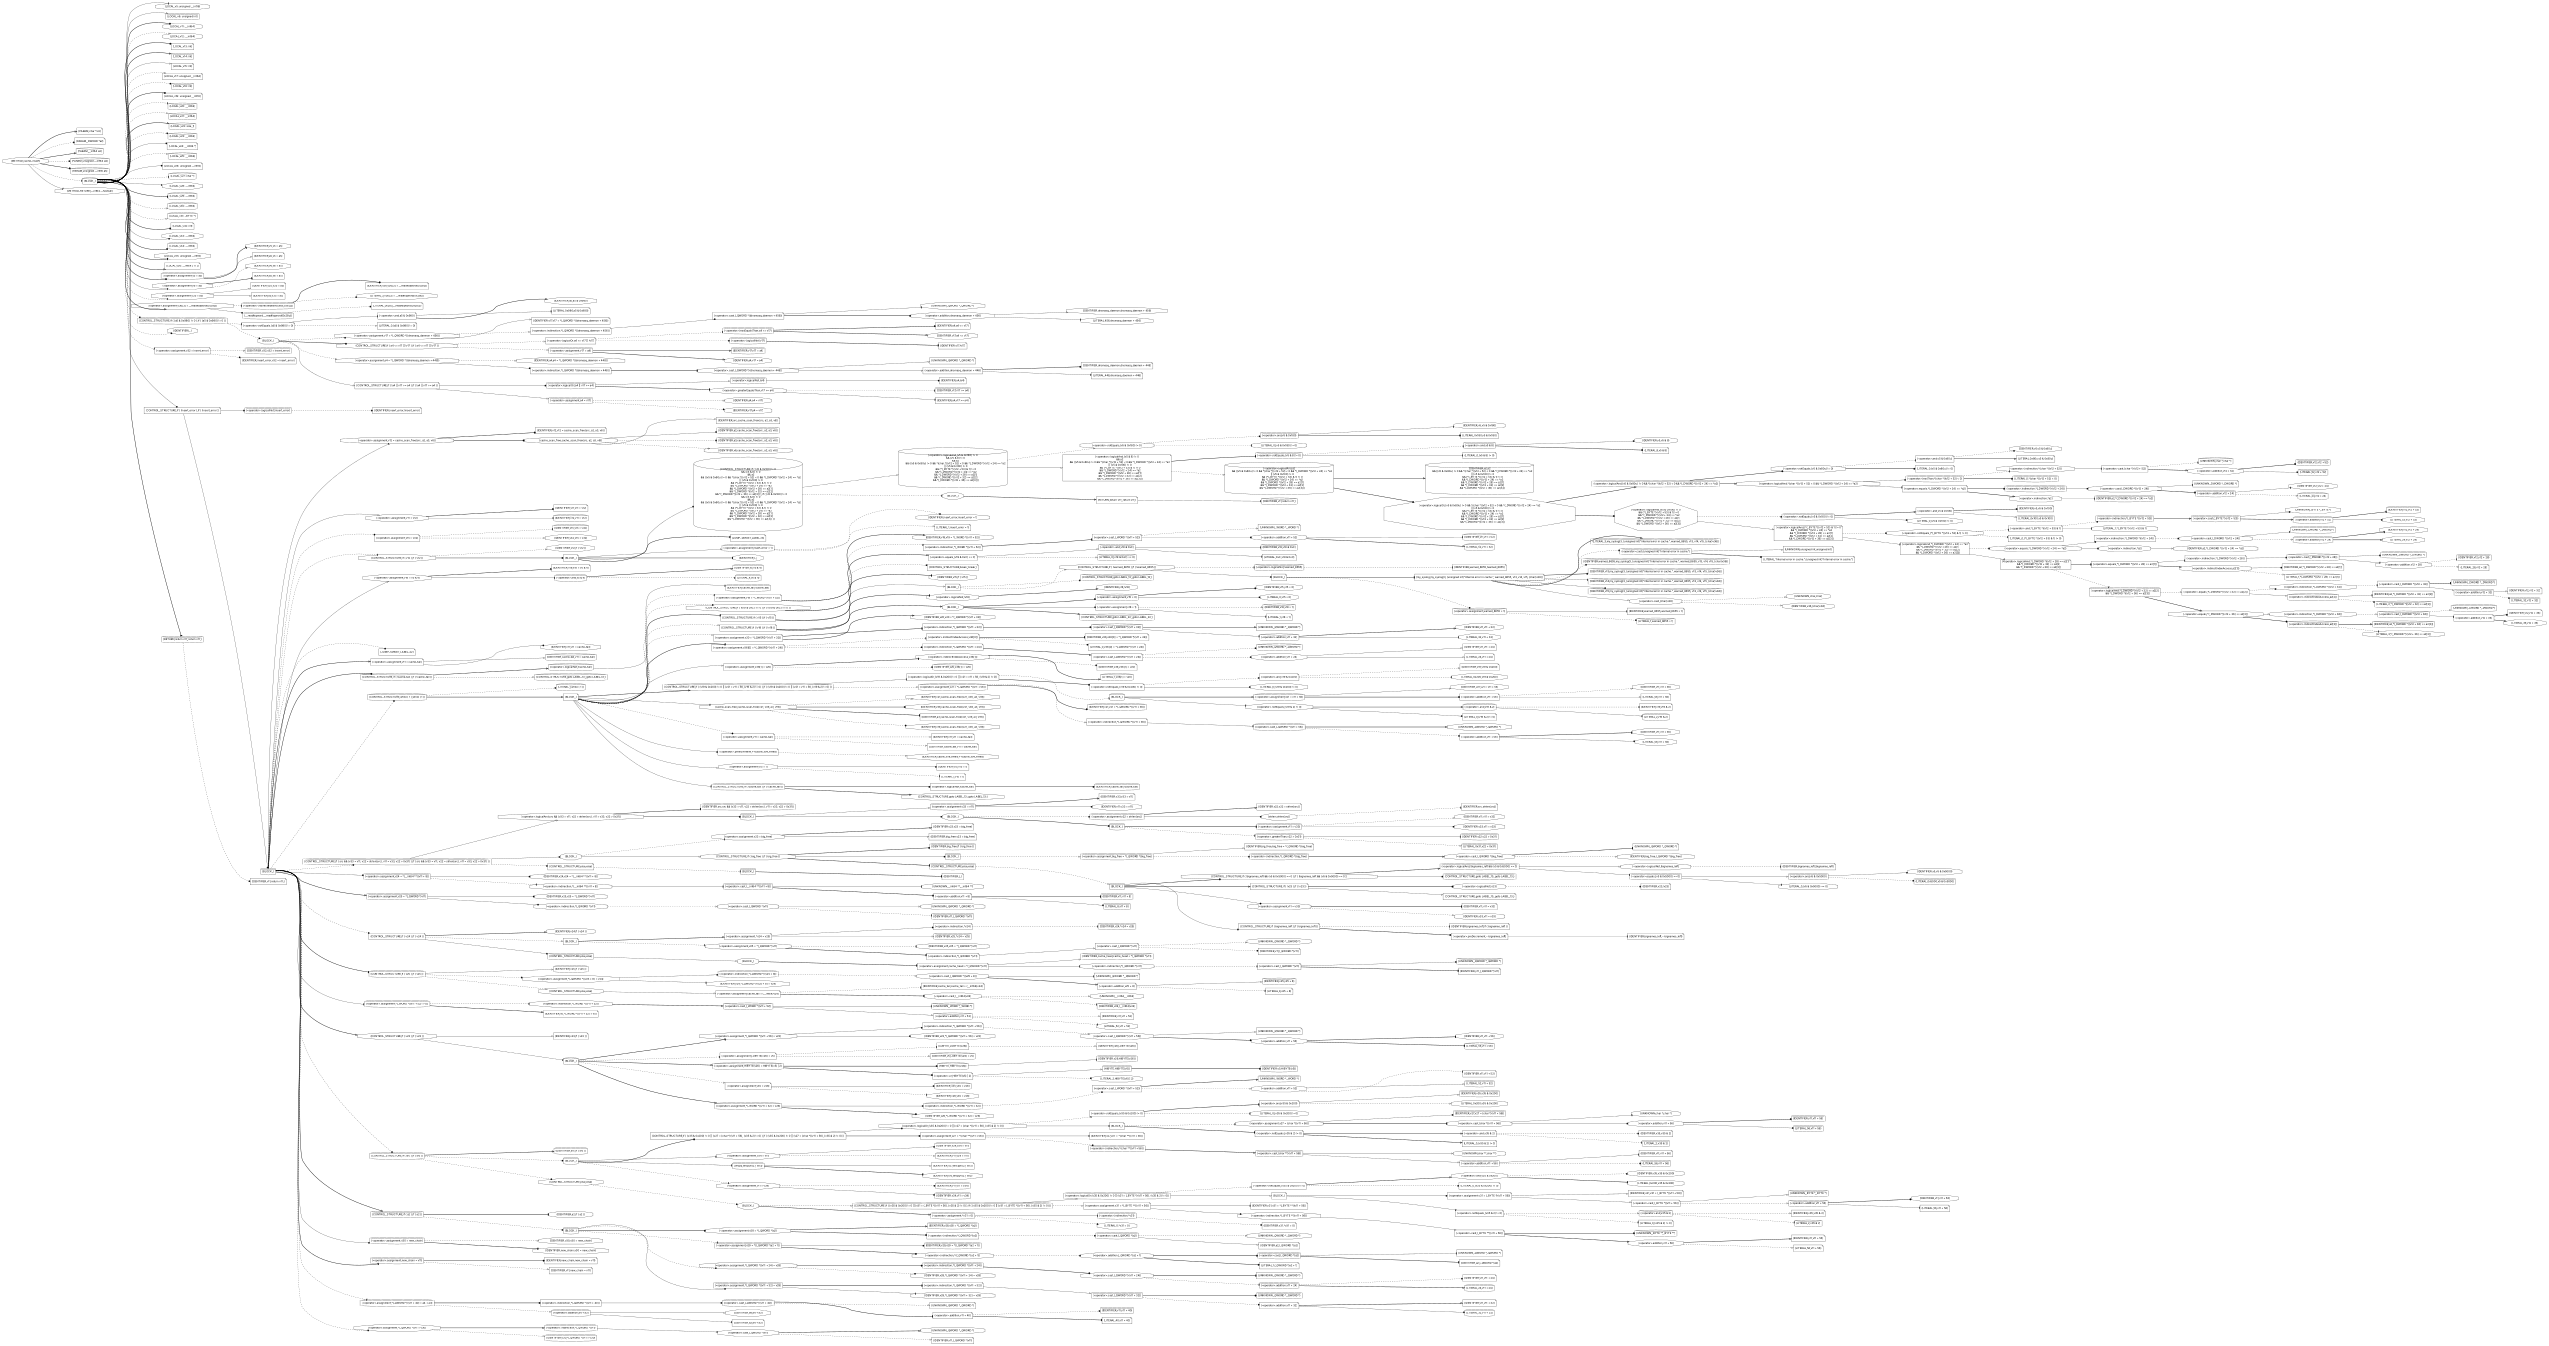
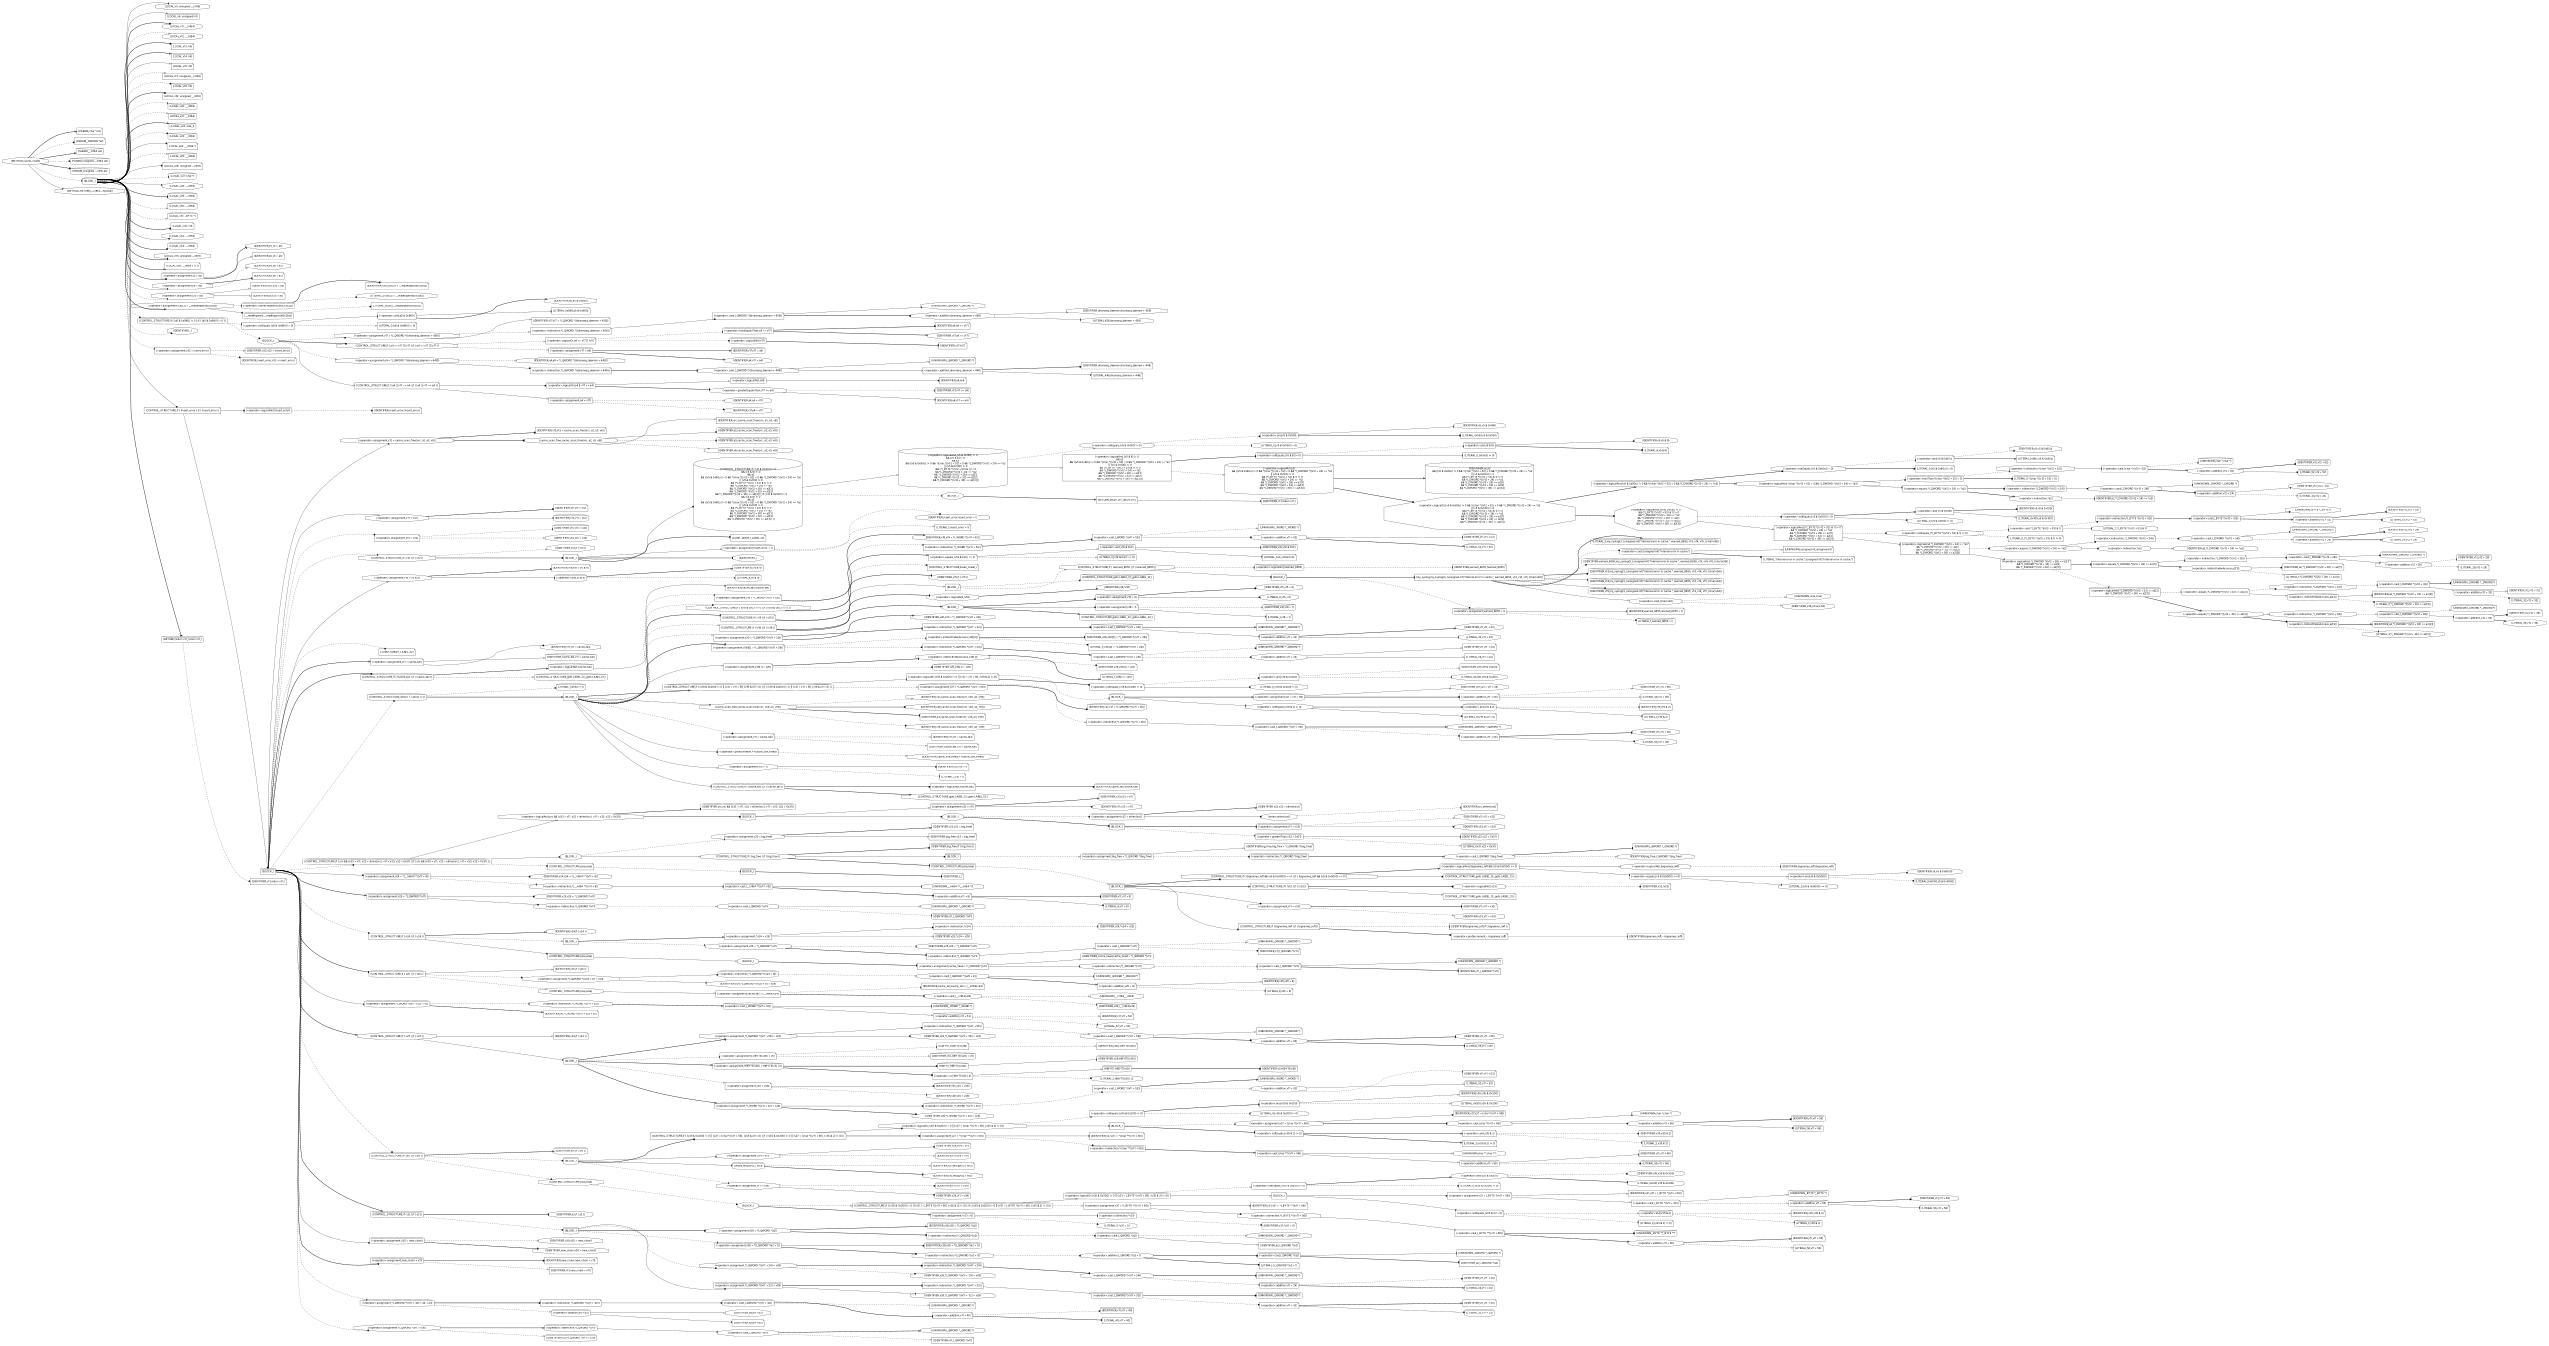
edge "(strcpy,strcpy(v27, src))" -> "(IDENTIFIER,v27,strcpy(v27, src))": style solid -> dashed
